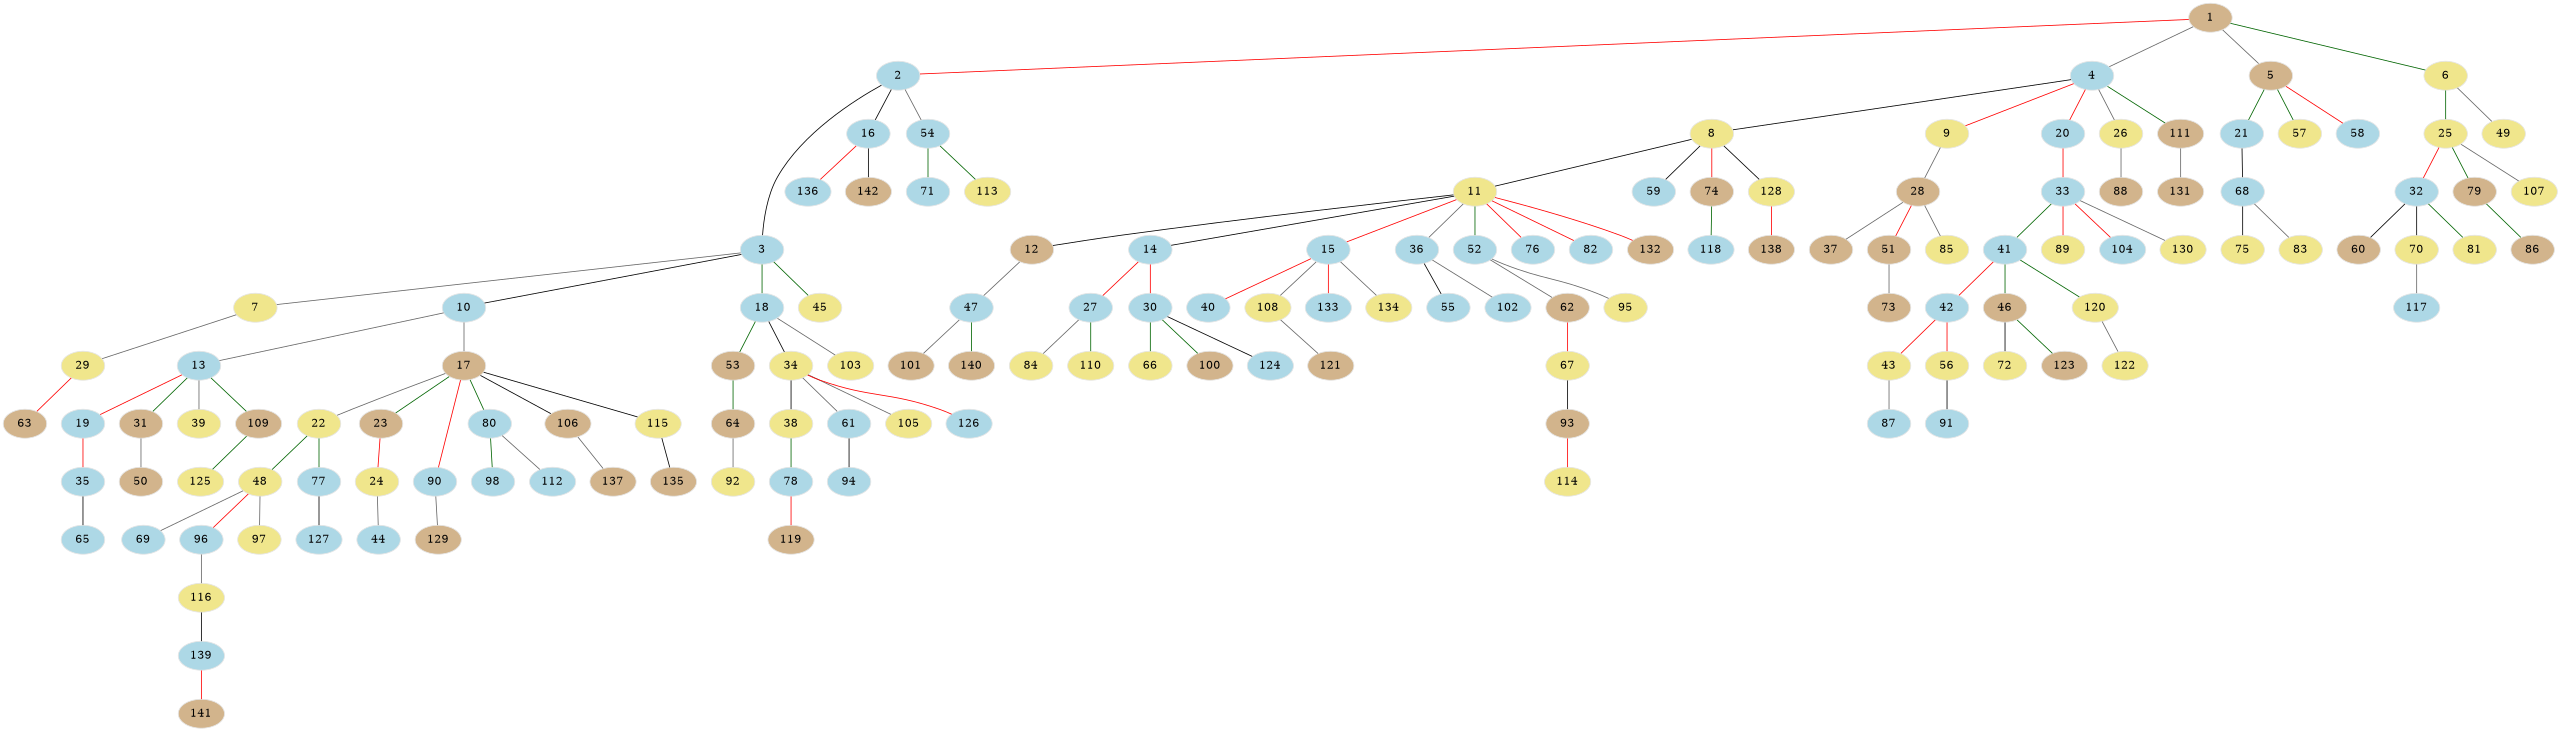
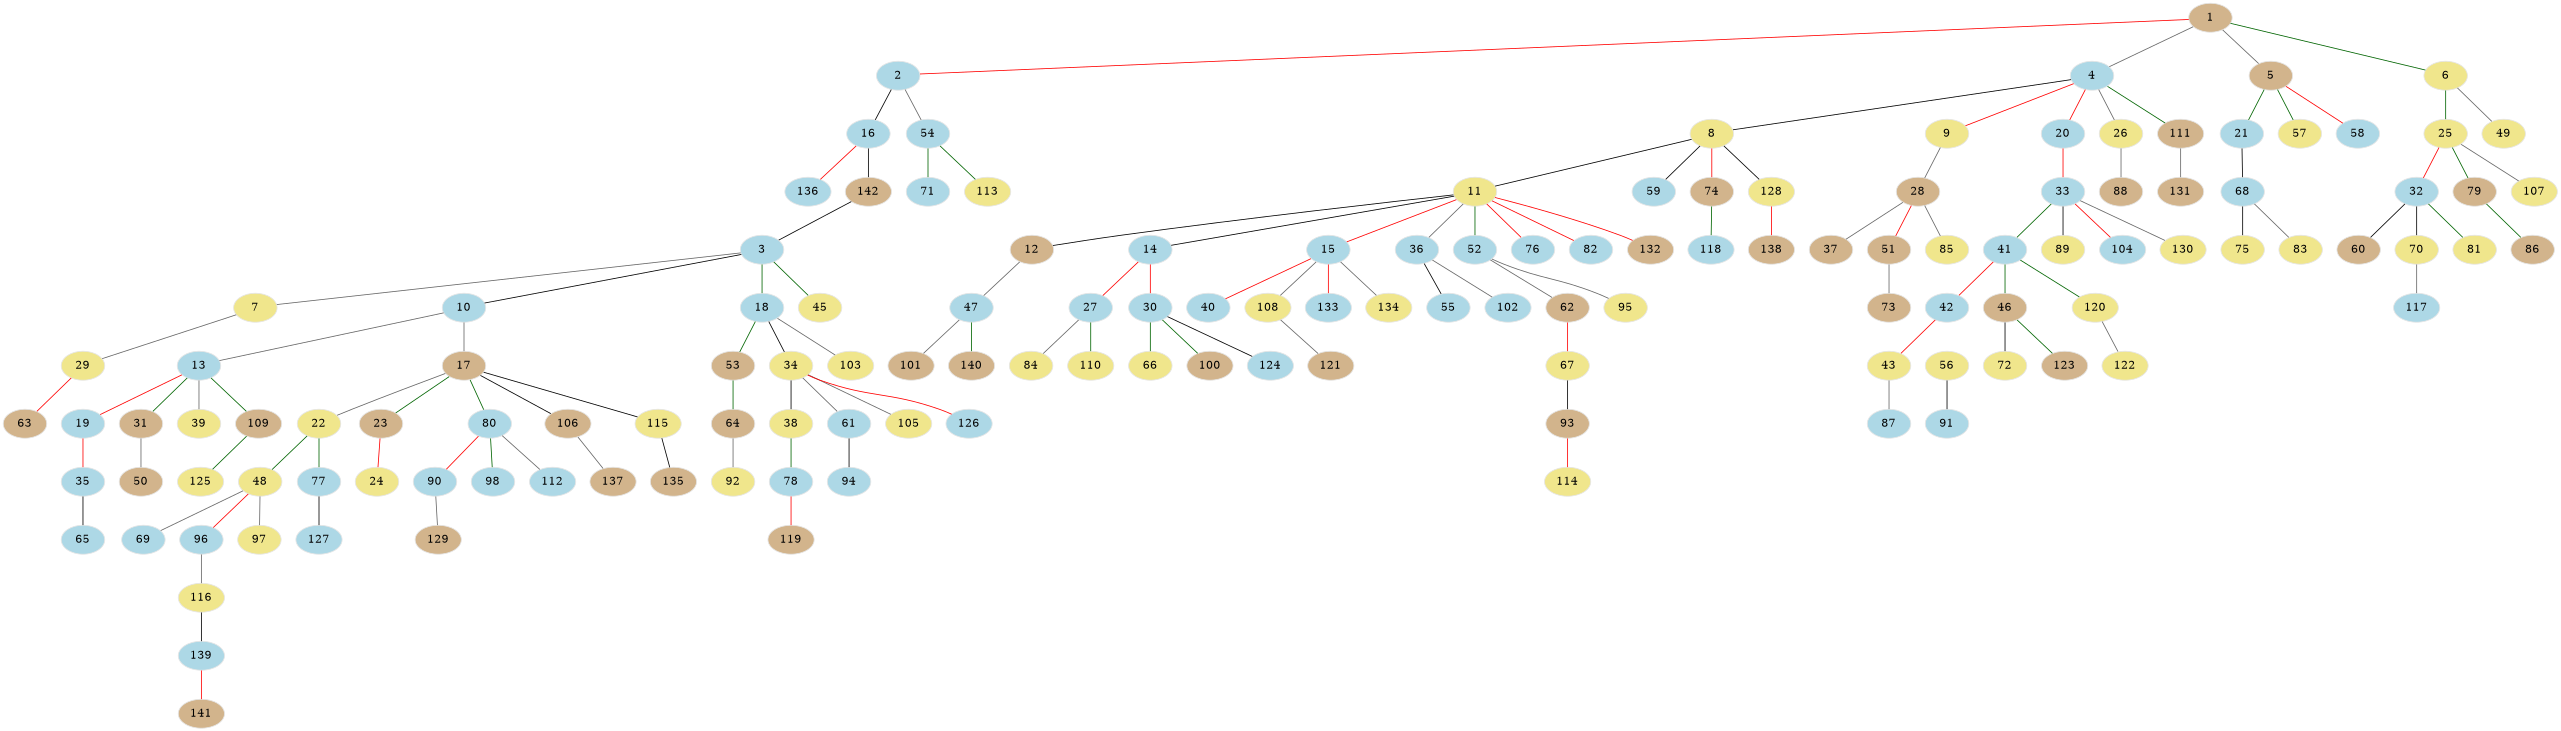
edge "2" -- "3": now "142" -- "3"
edge "33" -- "89": color red -> black
edge "42" -- "56": removed
edge "17" -- "90": now "80" -- "90"
node "44": removed
